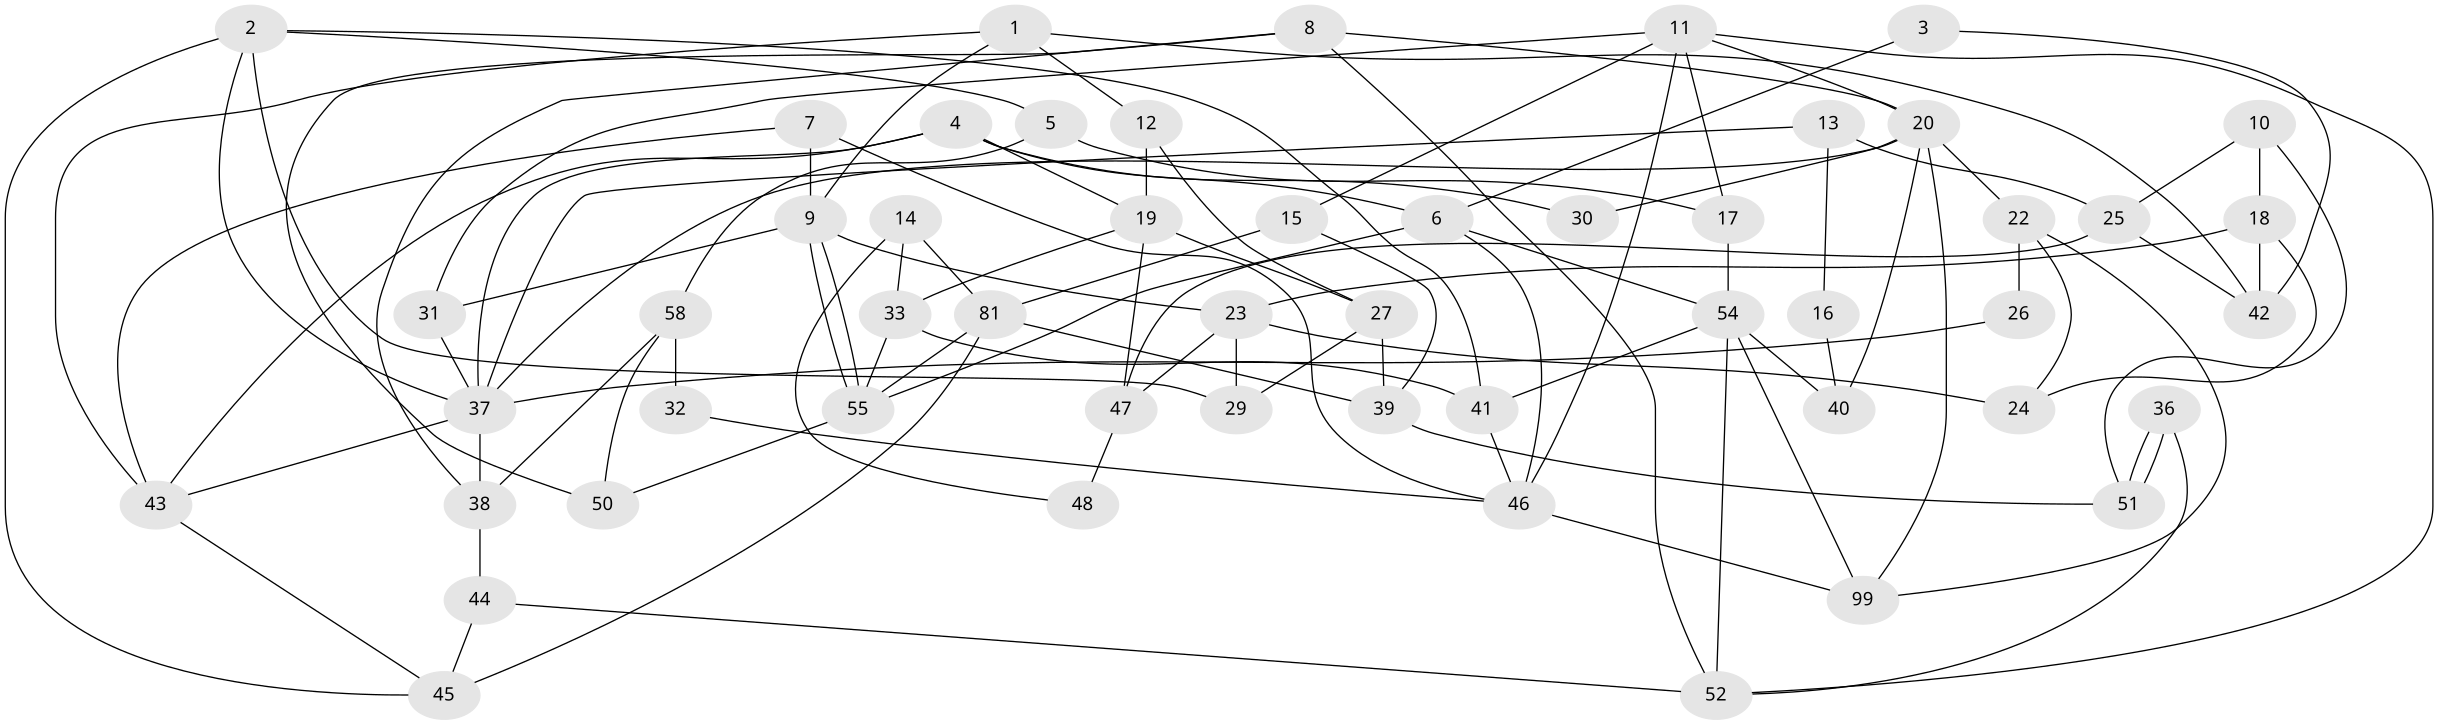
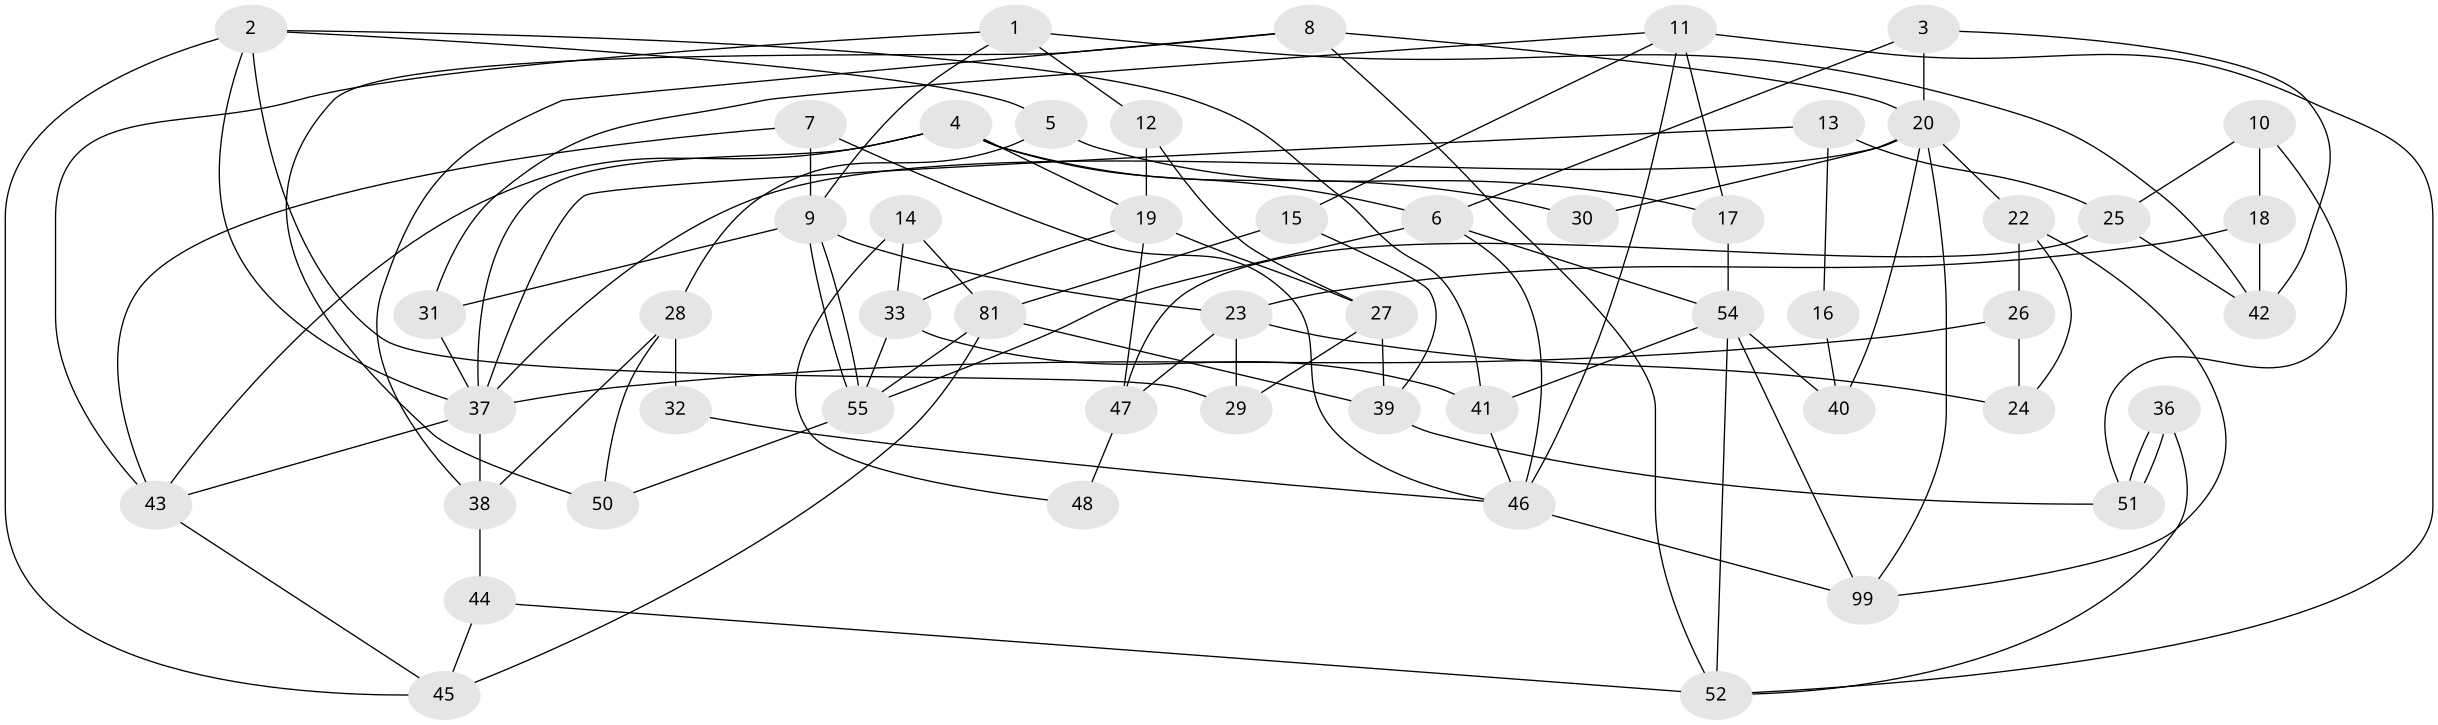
edge "11" -- "20": now "3" -- "20"
node "58": label "58" -> "28"
edge "18" -- "24": now "26" -- "24"
